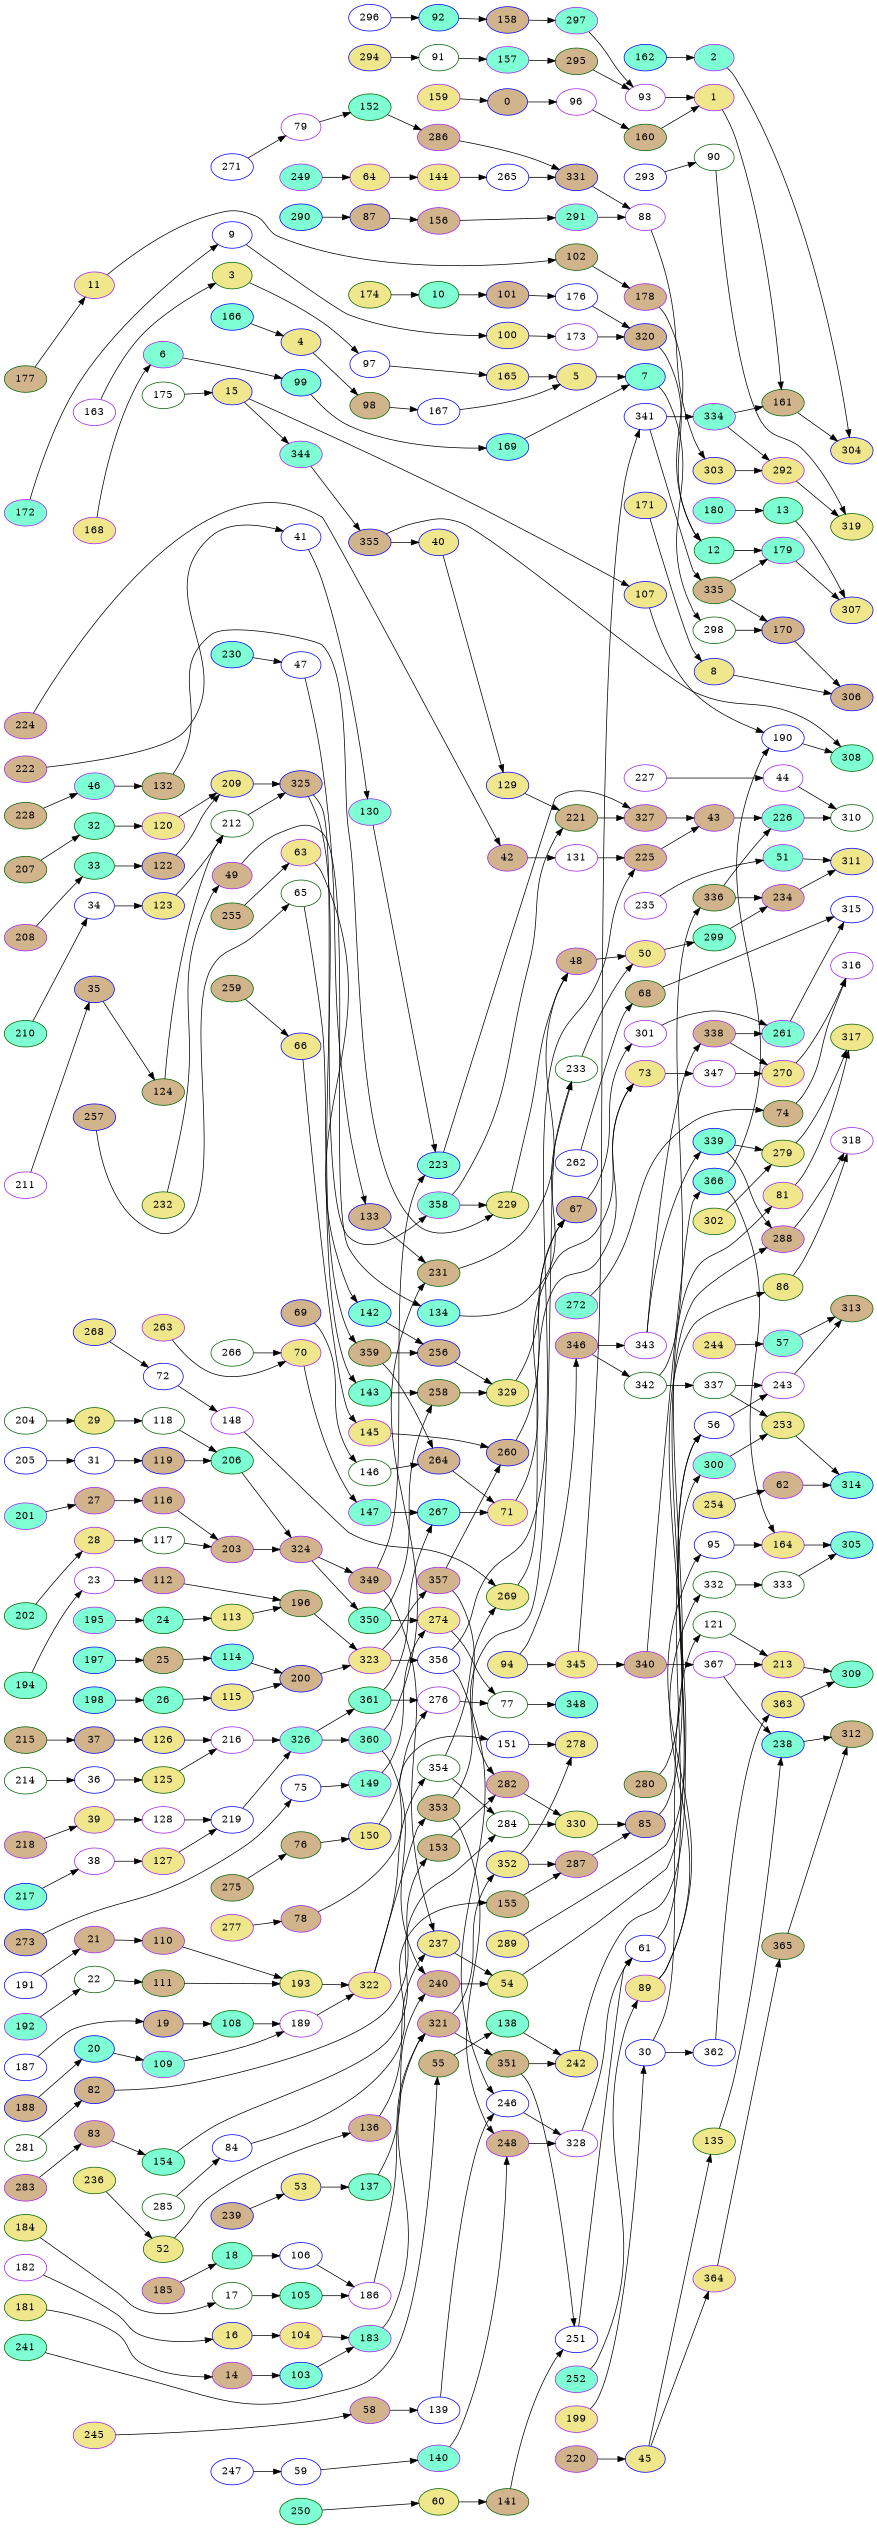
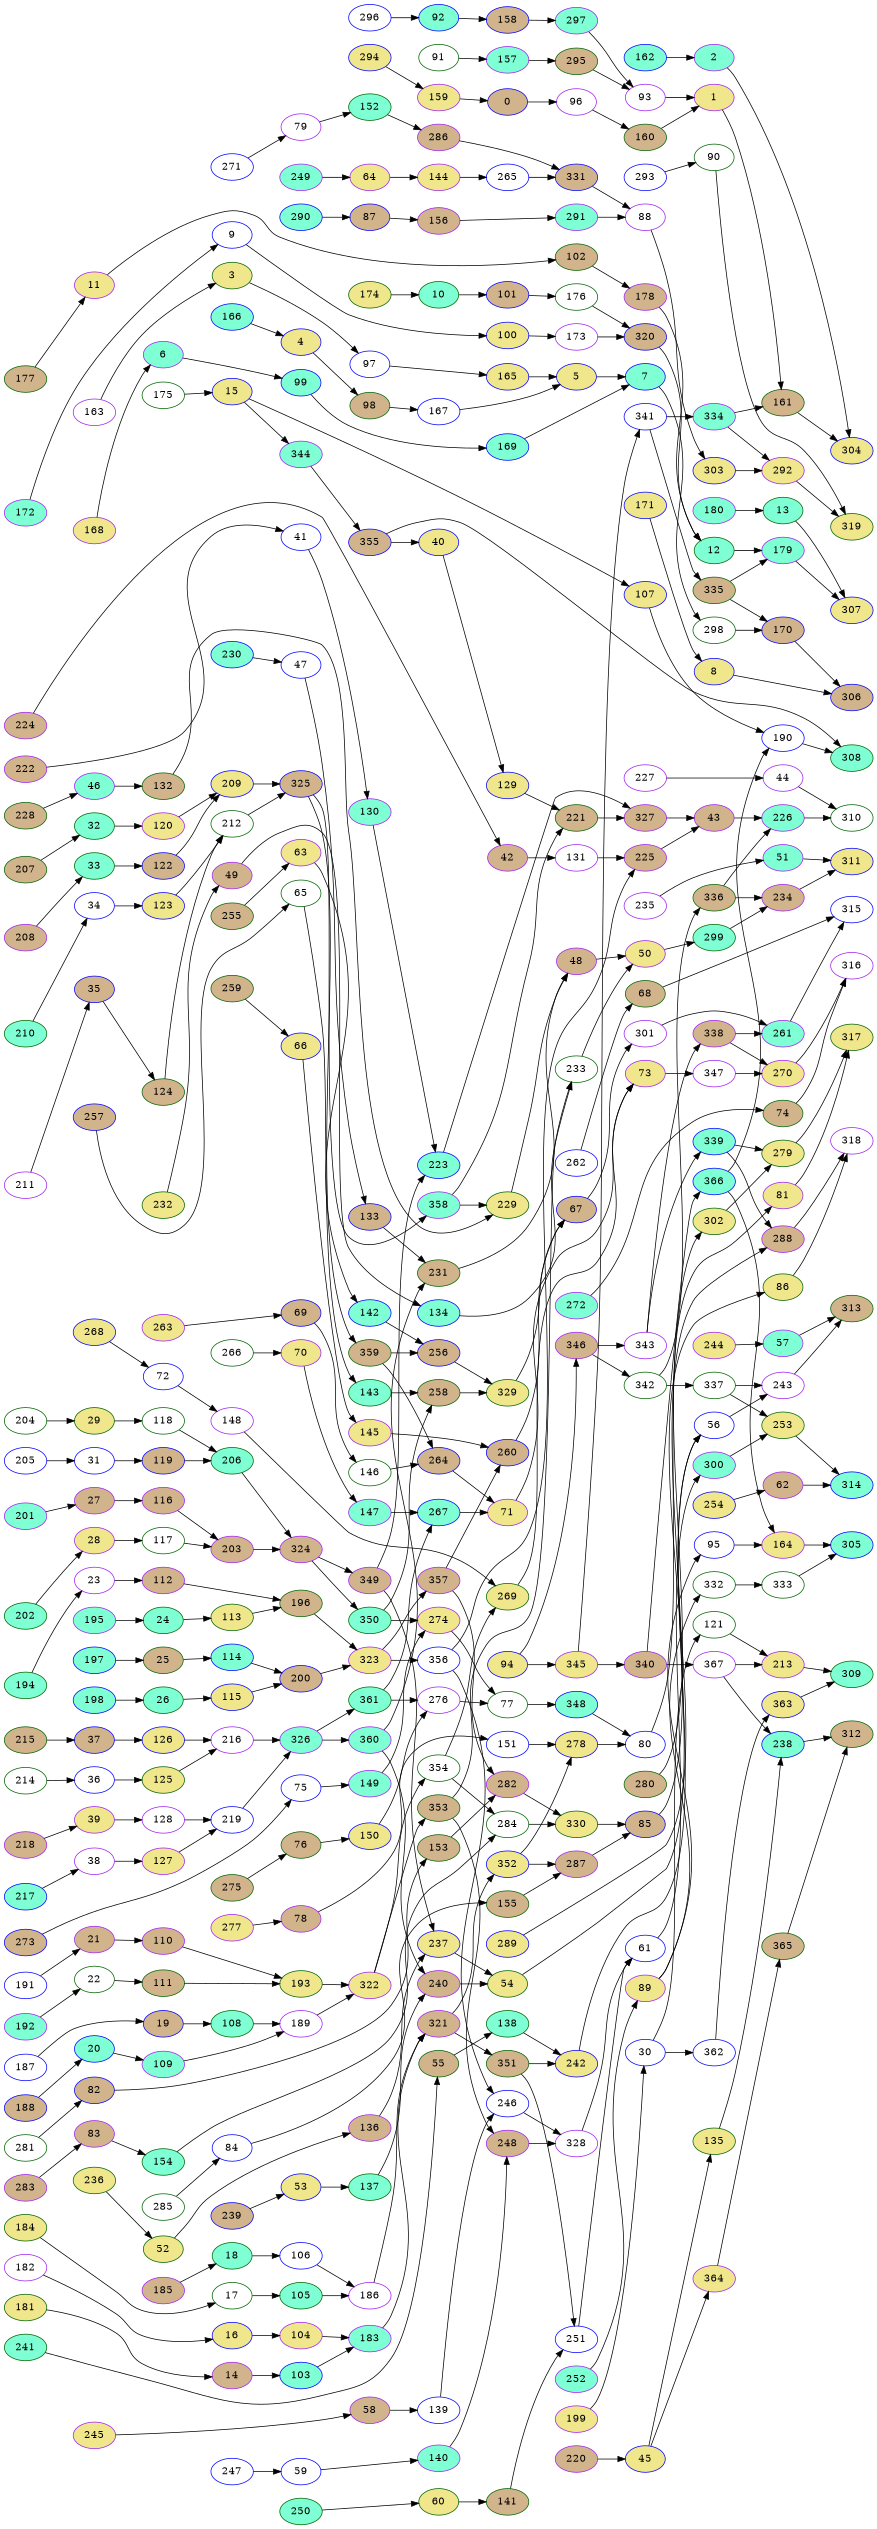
edge "294" -> "91": now "294" -> "159"
node "176": color blue -> darkgreen
edge "263" -> "70": now "263" -> "69"
node "80": added
